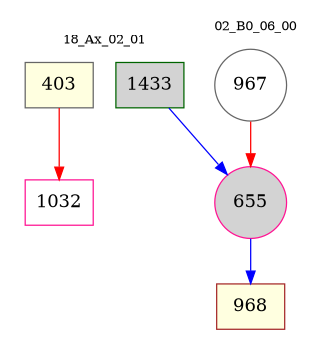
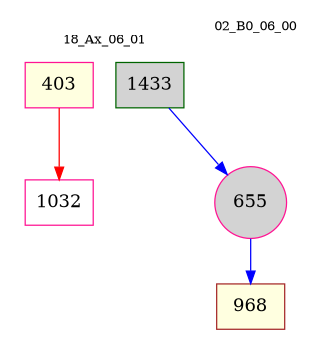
cluster "18_Ax_02_01": label "18_Ax_02_01" -> "18_Ax_06_01"
node "403": color gray40 -> deeppink
node "967": removed
